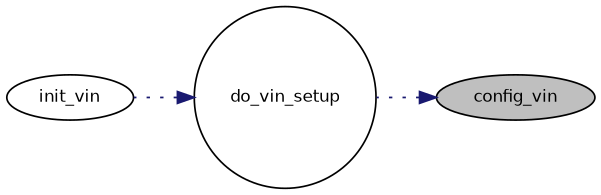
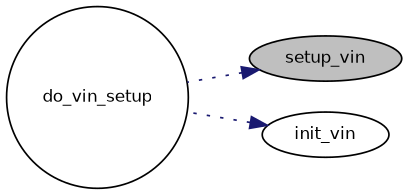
edge "init_vin" -> "do_vin_setup": reversed
node "config_vin": label "config_vin" -> "setup_vin"
